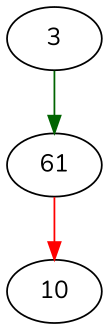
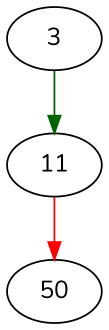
node "61": label "61" -> "11"
node "10": label "10" -> "50"
